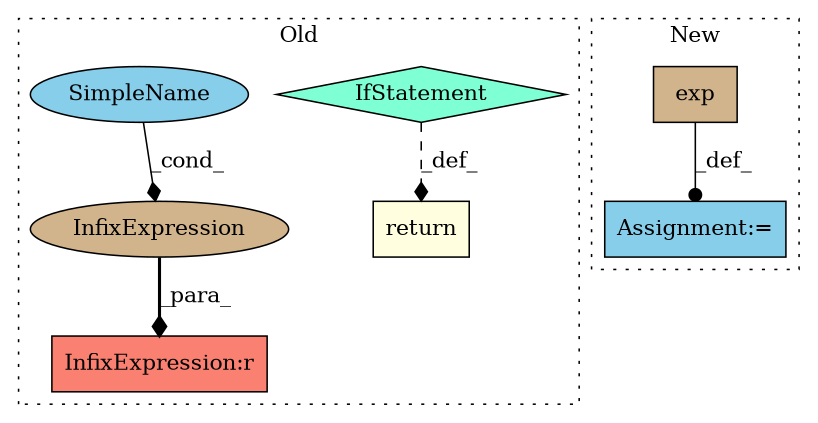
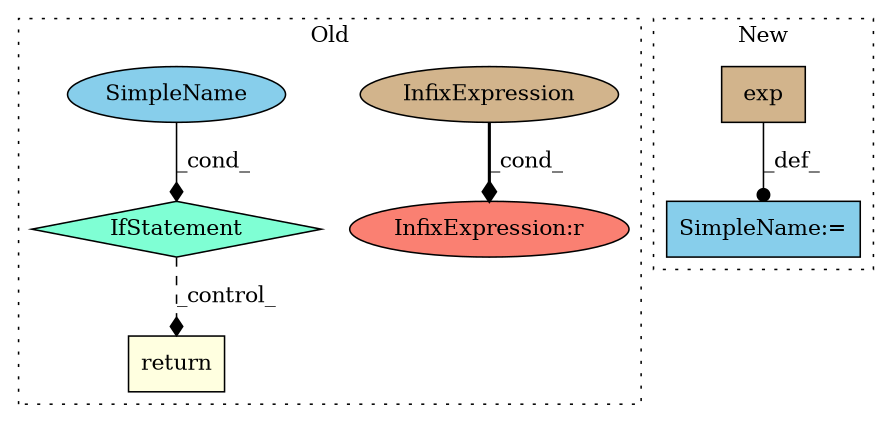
edge "SimpleName" -> "InfixExpression": now "SimpleName" -> "IfStatement"
edge "IfStatement" -> "return": label "_def_" -> "_control_"
node "Assignment:=": label "Assignment:=" -> "SimpleName:="
edge "InfixExpression" -> "InfixExpression:r": label "_para_" -> "_cond_"
node "InfixExpression:r": shape box -> ellipse
